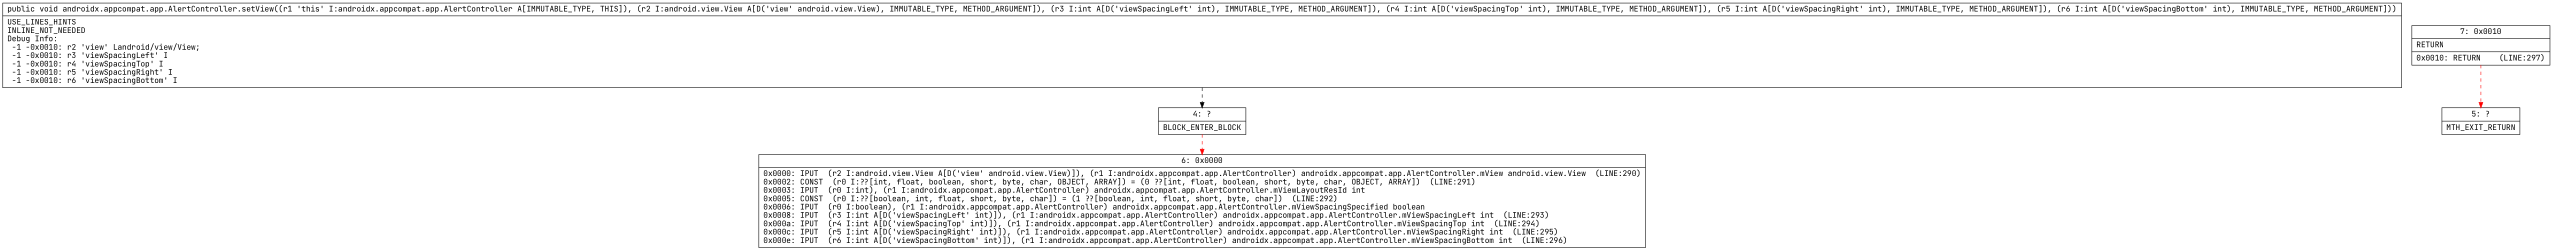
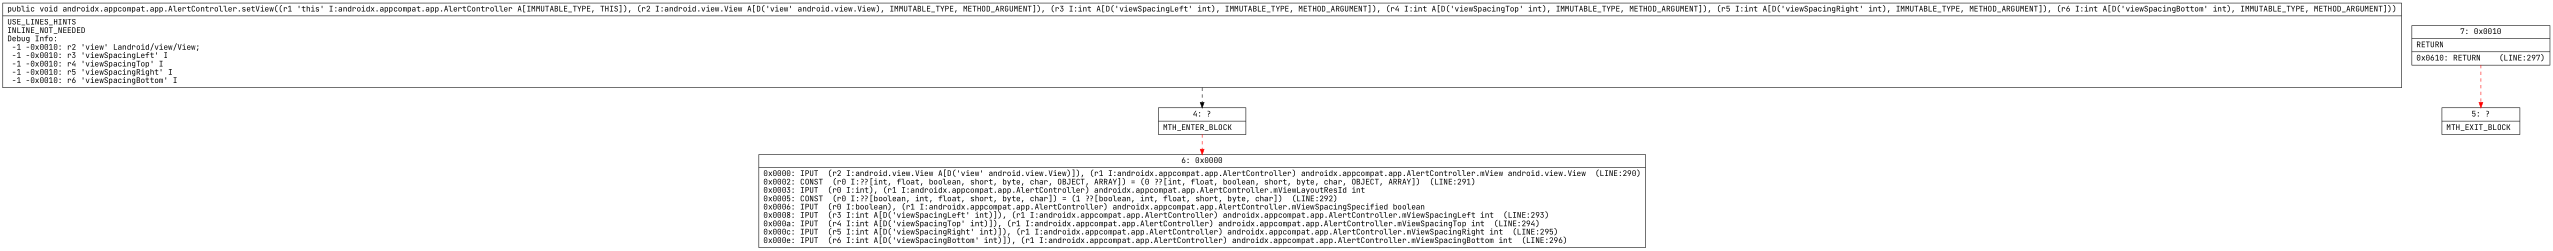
node "7: 0x0010": text "0x0010: RETURN    (LINE:297)" -> "0x0610: RETURN    (LINE:297)"
node "4: ?": text "BLOCK_ENTER_BLOCK" -> "MTH_ENTER_BLOCK"
node "5: ?": text "MTH_EXIT_RETURN" -> "MTH_EXIT_BLOCK"
